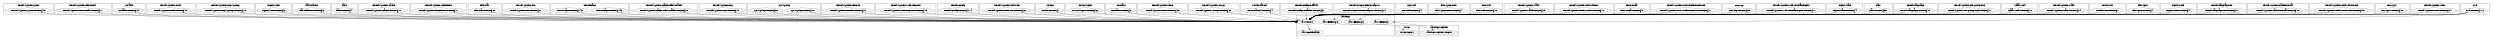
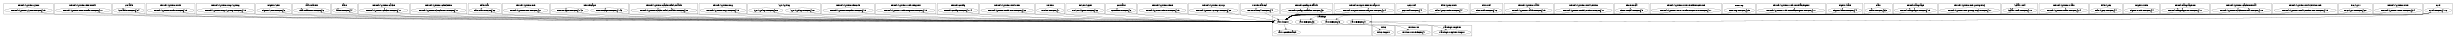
edge "version::vxs::BEGIN@7" -> "vars::import": reversed
